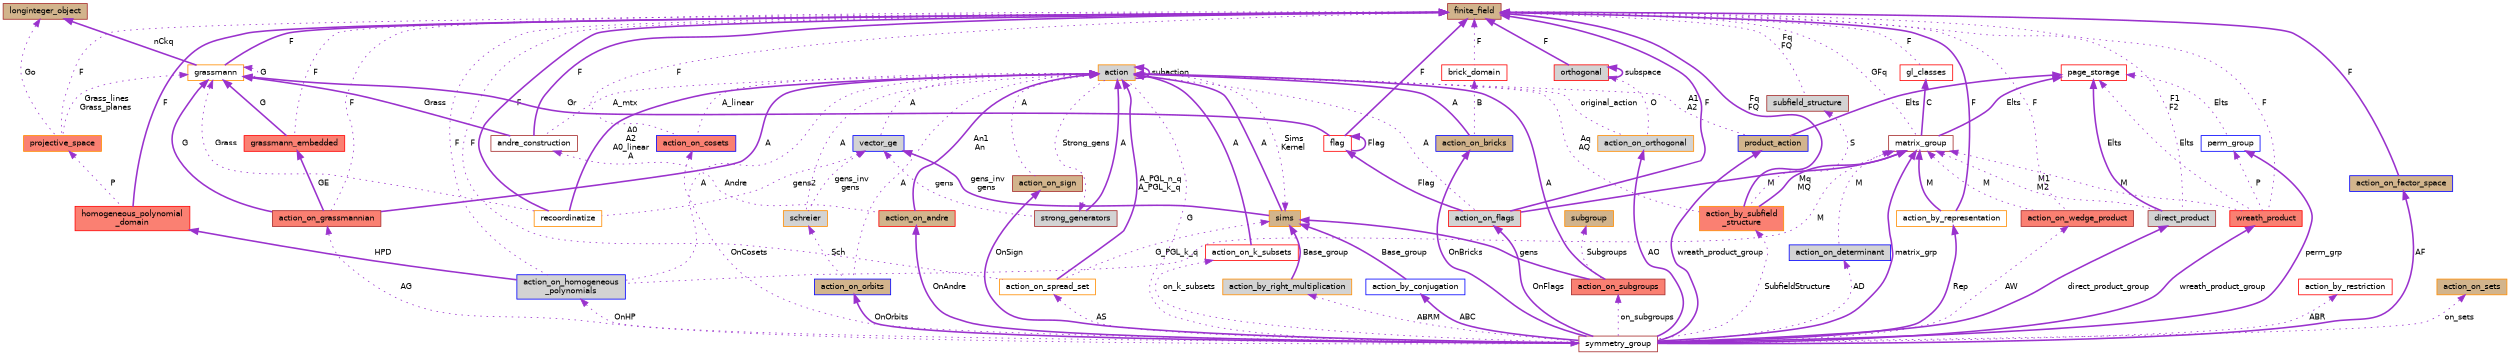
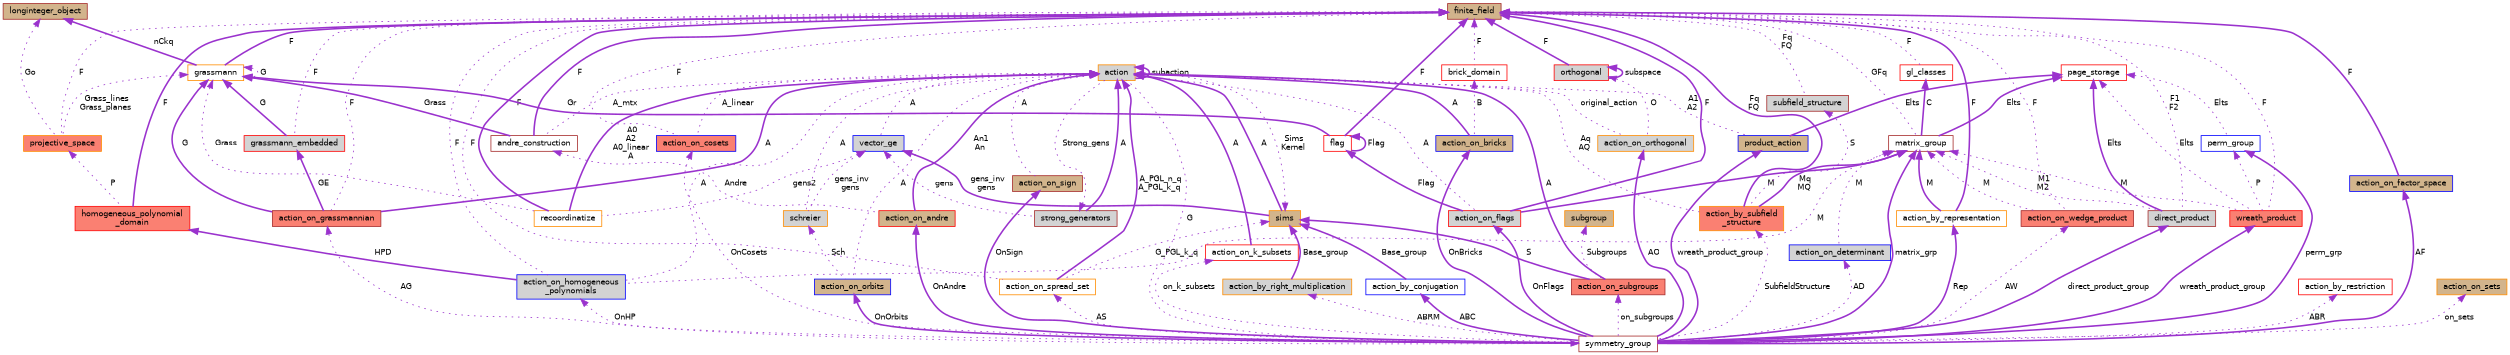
node "grassmann_embedded": fillcolor salmon -> lightgrey
edge "action_on_subgroups" -> "sims": label " gens" -> " S"
